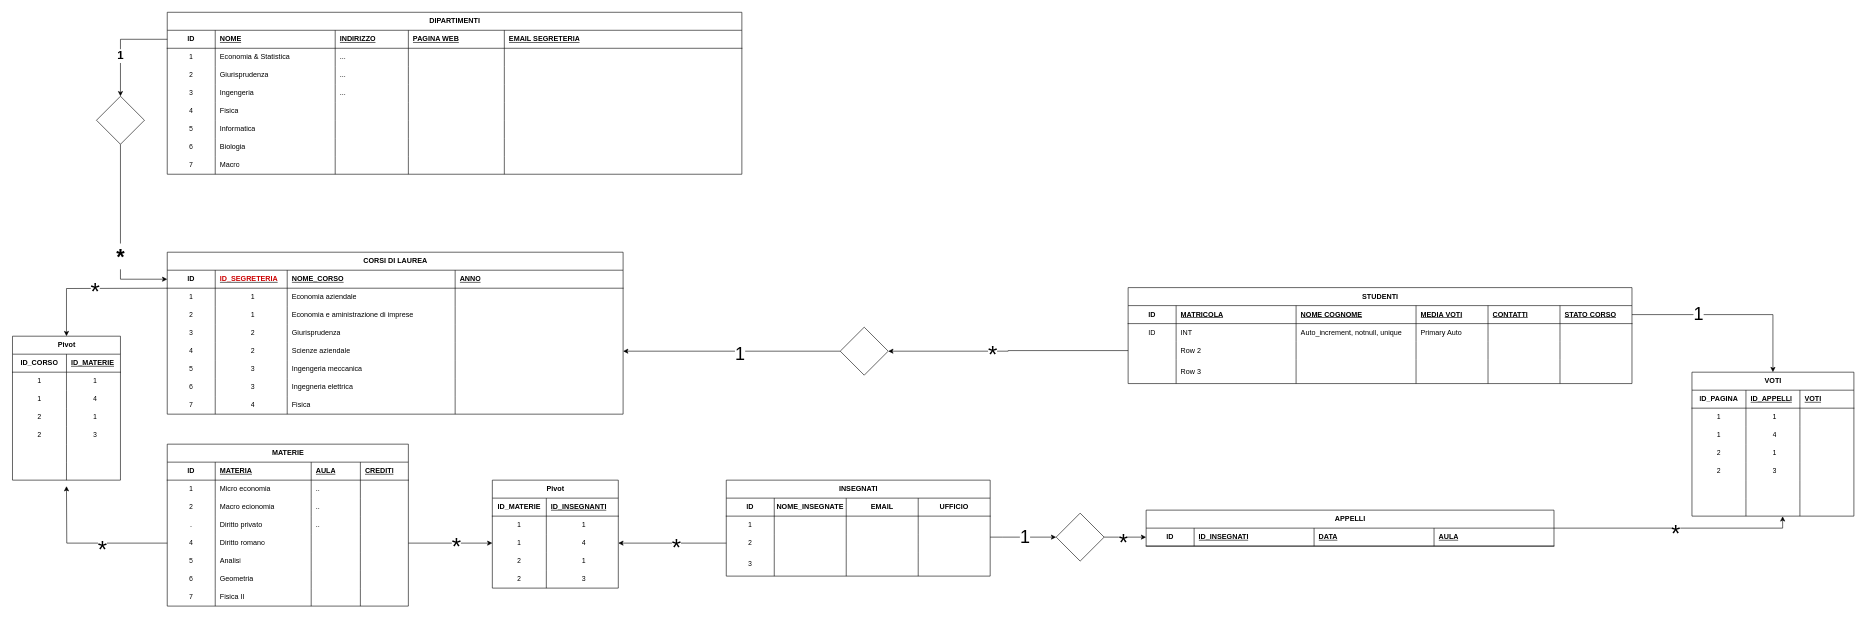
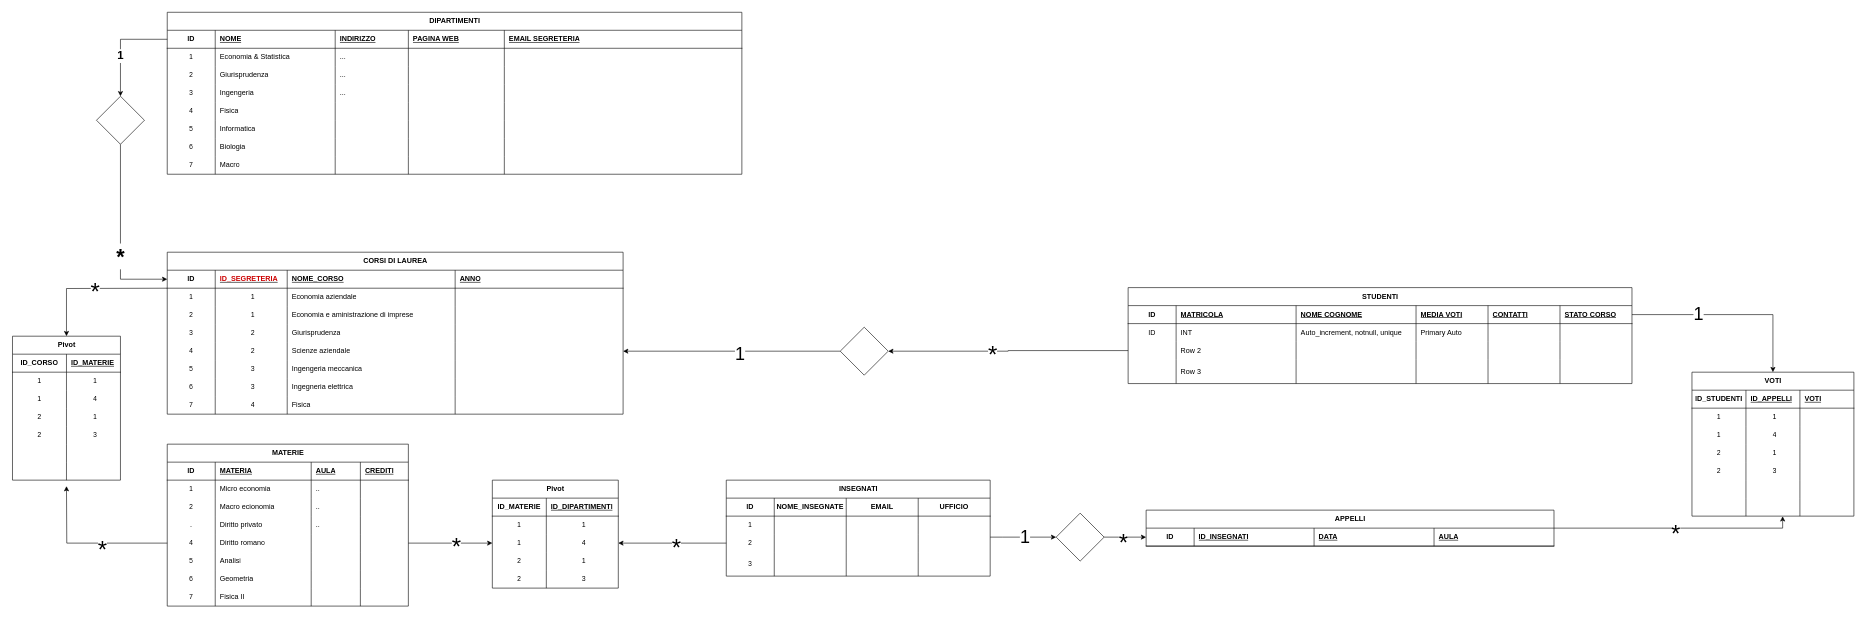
node "ID_PAGINA": label "ID_PAGINA" -> "ID_STUDENTI"
node "ID_INSEGNANTI": label "ID_INSEGNANTI" -> "ID_DIPARTIMENTI"
